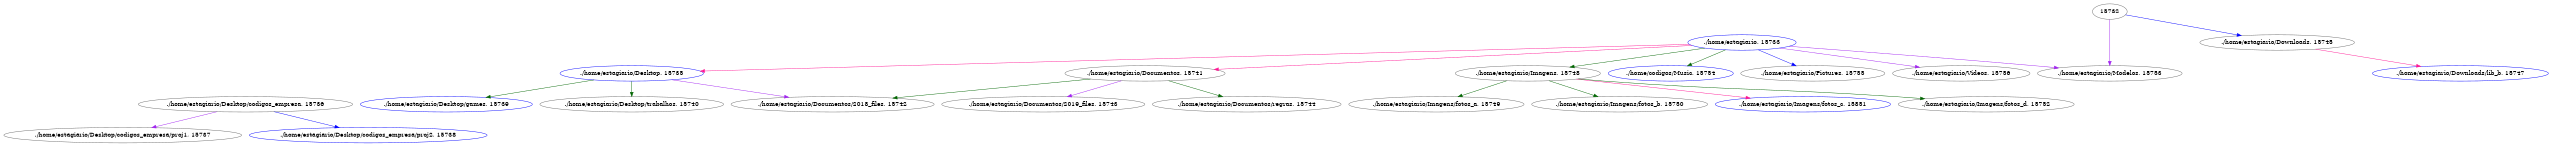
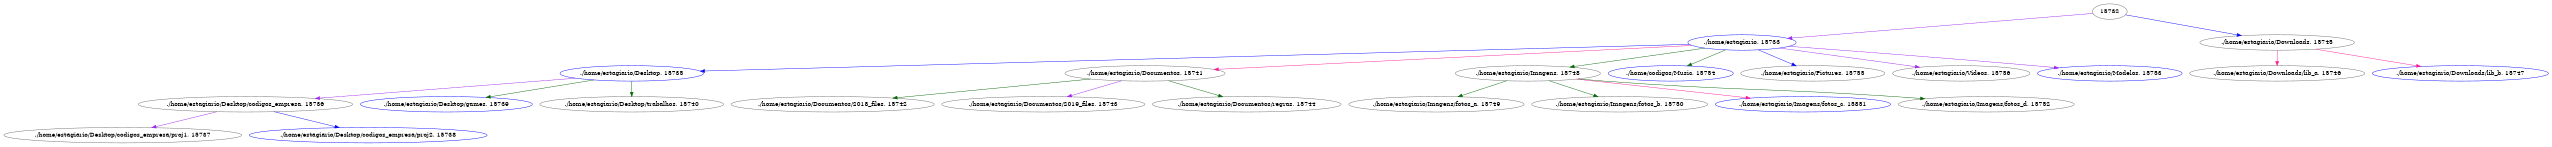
edge "15732" -> "./home/estagiario/Modelos, 15753": now "15732" -> "./home/estagiario, 15733"
edge "./home/estagiario, 15733" -> "./home/estagiario/Desktop, 15735": color deeppink -> blue
node "./home/estagiario/Modelos, 15753": color gray40 -> blue
node "./home/estagiario/Downloads/lib_a, 15746": added
edge "./home/estagiario/Desktop, 15735" -> "./home/estagiario/Documentos/2018_files, 15742": now "./home/estagiario/Desktop, 15735" -> "./home/estagiario/Desktop/codigos_empresa, 15736"
